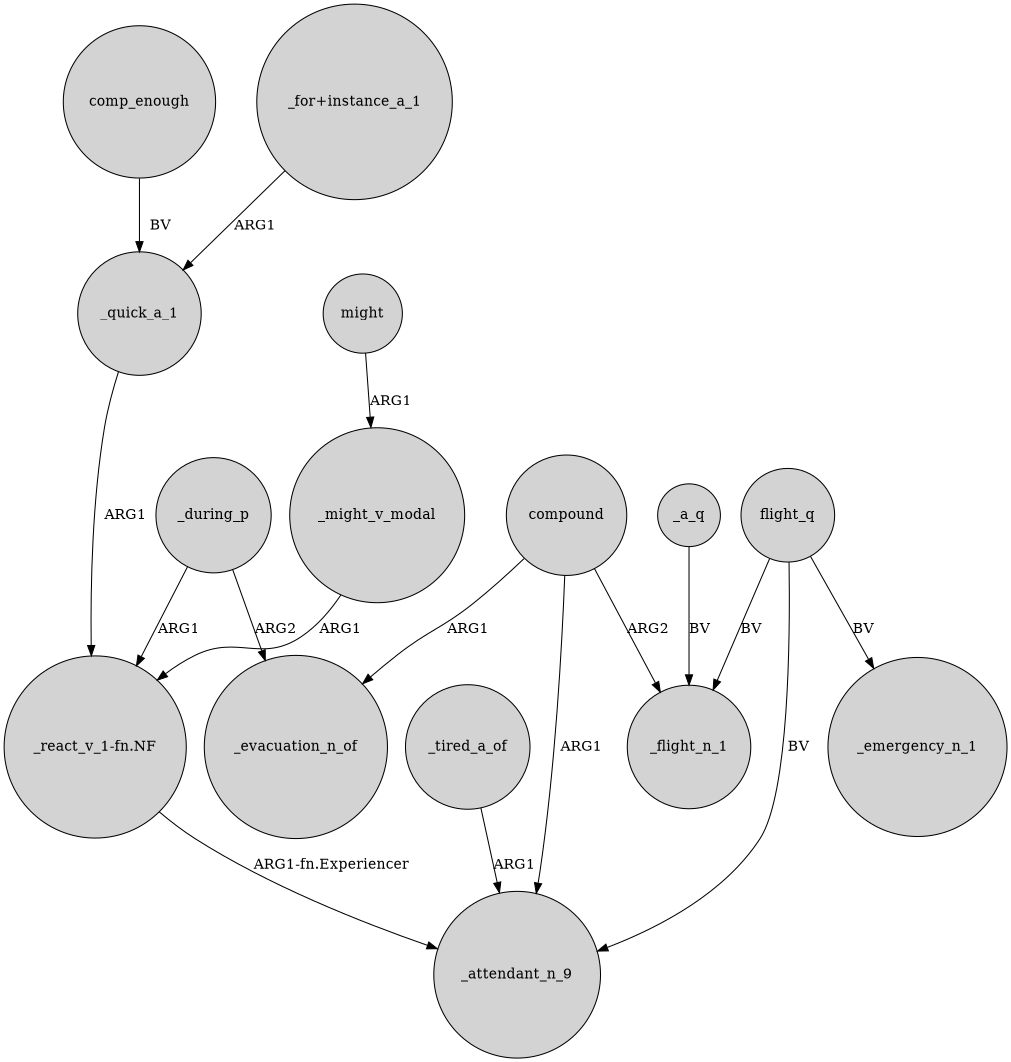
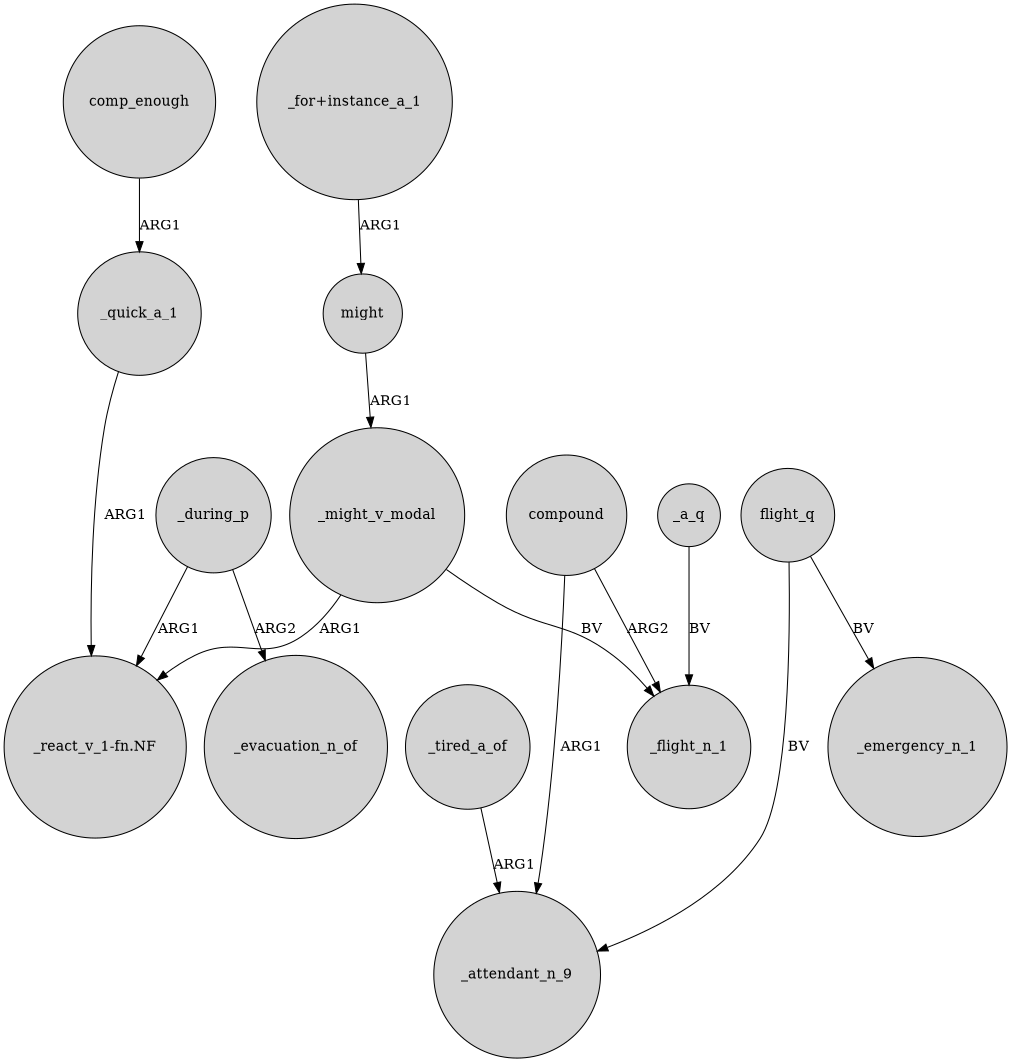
edge "_for+instance_a_1" -> "_quick_a_1": now "_for+instance_a_1" -> "might"
edge "comp_enough" -> "_quick_a_1": label "BV" -> "ARG1"
edge "flight_q" -> "_flight_n_1": now "_might_v_modal" -> "_flight_n_1"
edge "compound" -> "_evacuation_n_of": removed, label "ARG1"
edge "_react_v_1-fn.NF" -> "_attendant_n_9": removed, label "ARG1-fn.Experiencer"
